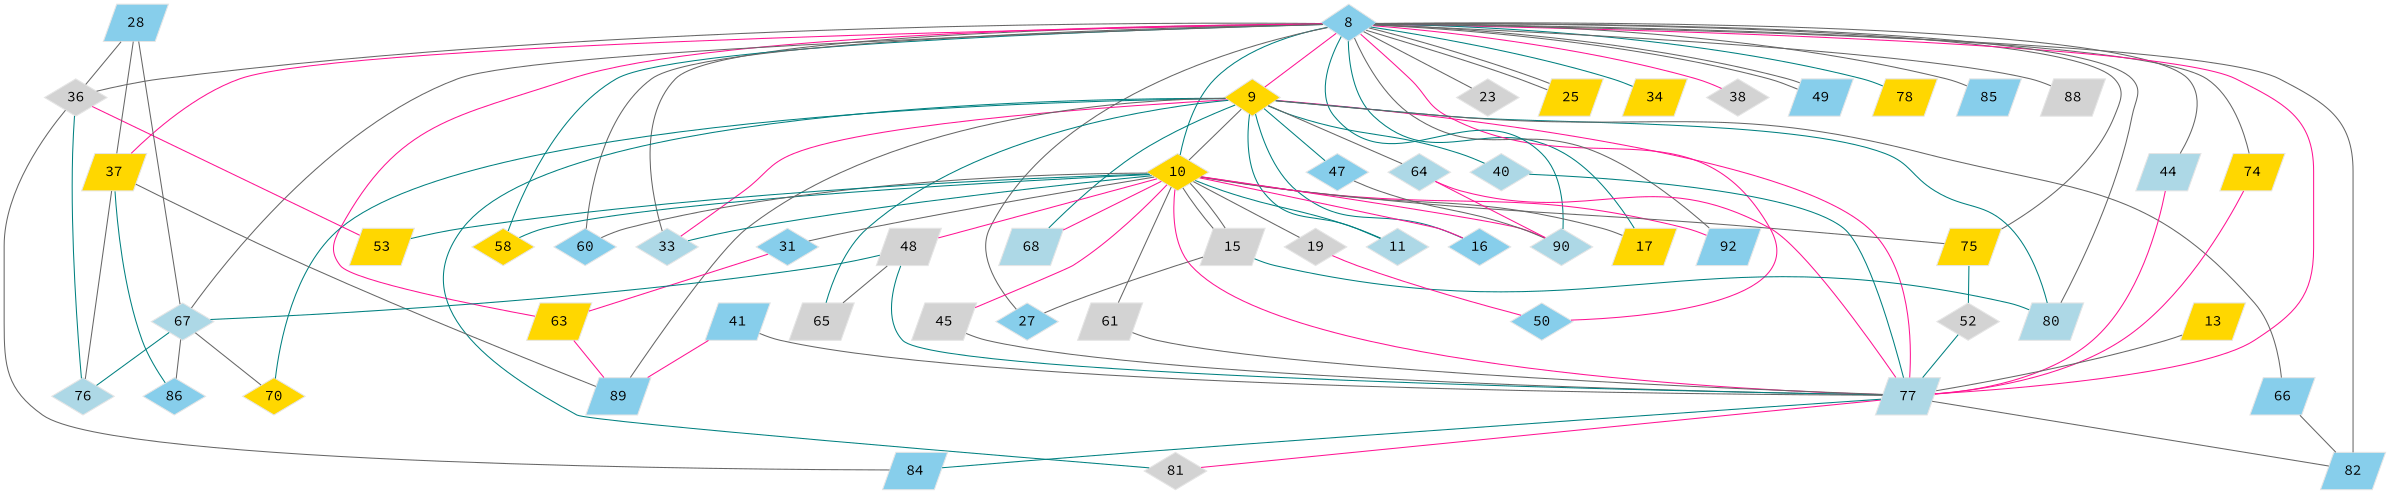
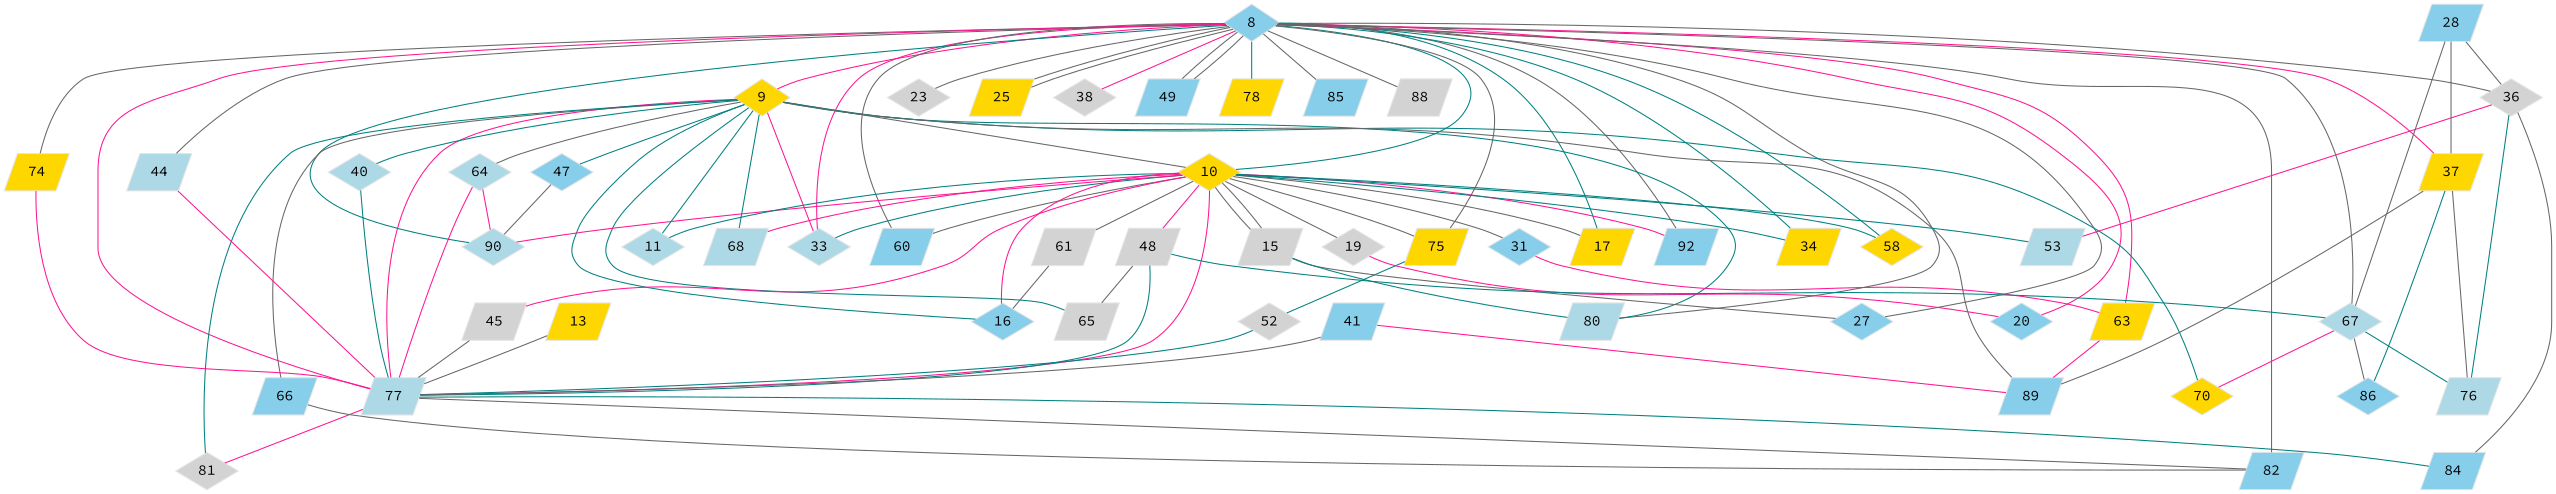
edge "8" -- "33": color gray40 -> deeppink
edge "10" -- "34": added
node "53": fillcolor gold -> lightblue
node "60": shape diamond -> parallelogram
node "50": label "50" -> "20"
edge "67" -- "70": color gray40 -> deeppink
edge "61" -- "77": now "61" -- "16"
node "76": shape diamond -> parallelogram
